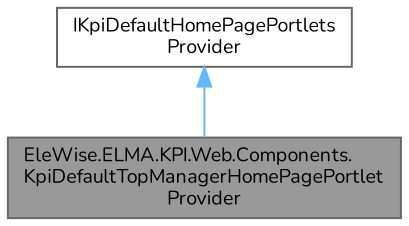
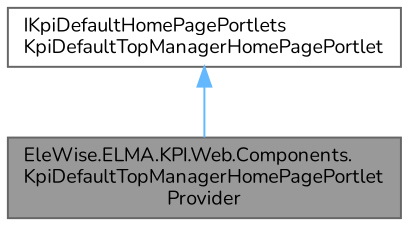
node "IKpiDefaultHomePagePortlets Provider": label "IKpiDefaultHomePagePortlets Provider" -> "IKpiDefaultHomePagePortlets KpiDefaultTopManagerHomePagePortlet"
